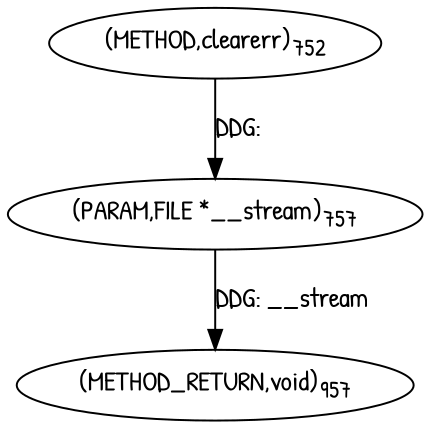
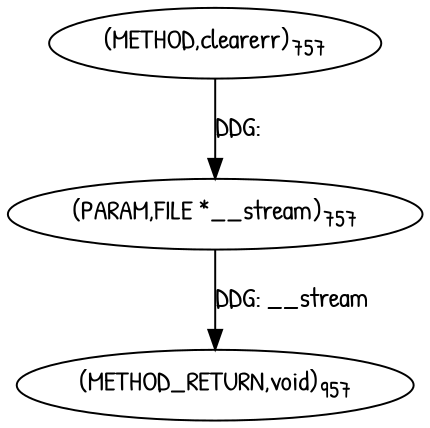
node "(METHOD,clearerr)": text "752" -> "757"
